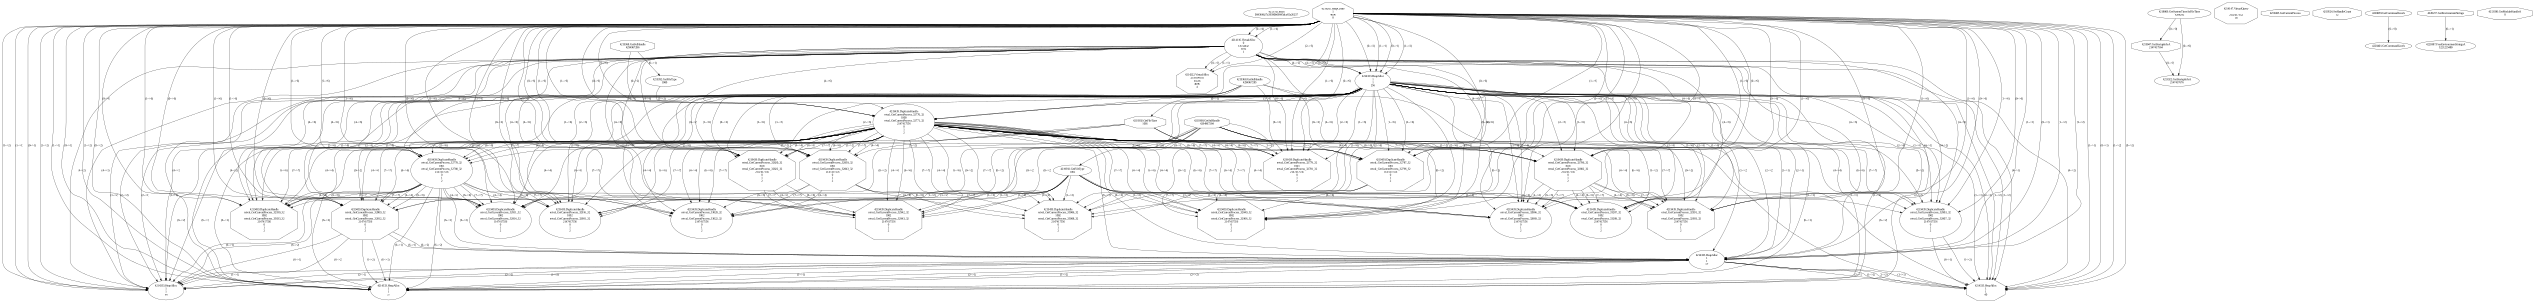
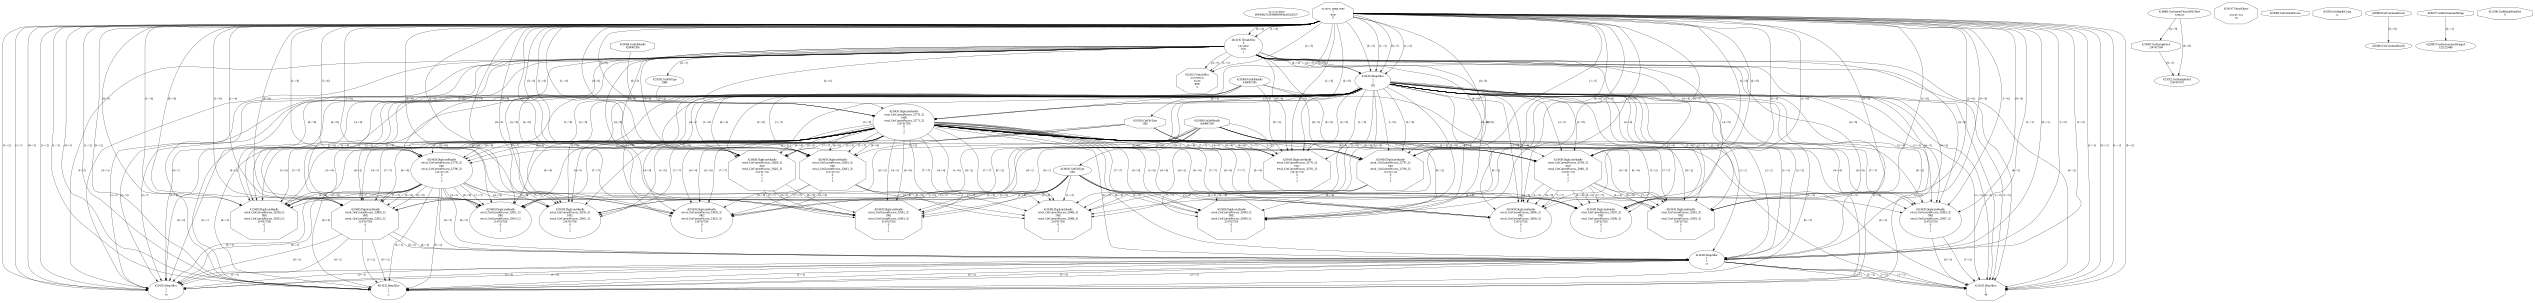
edge "4219368.GetStdHandle 4294967286" -> "4219392.GetFileType 1000": now "4214116.VirtualAlloc 0 33554432 8192 1" -> "4219392.GetFileType 1000"
